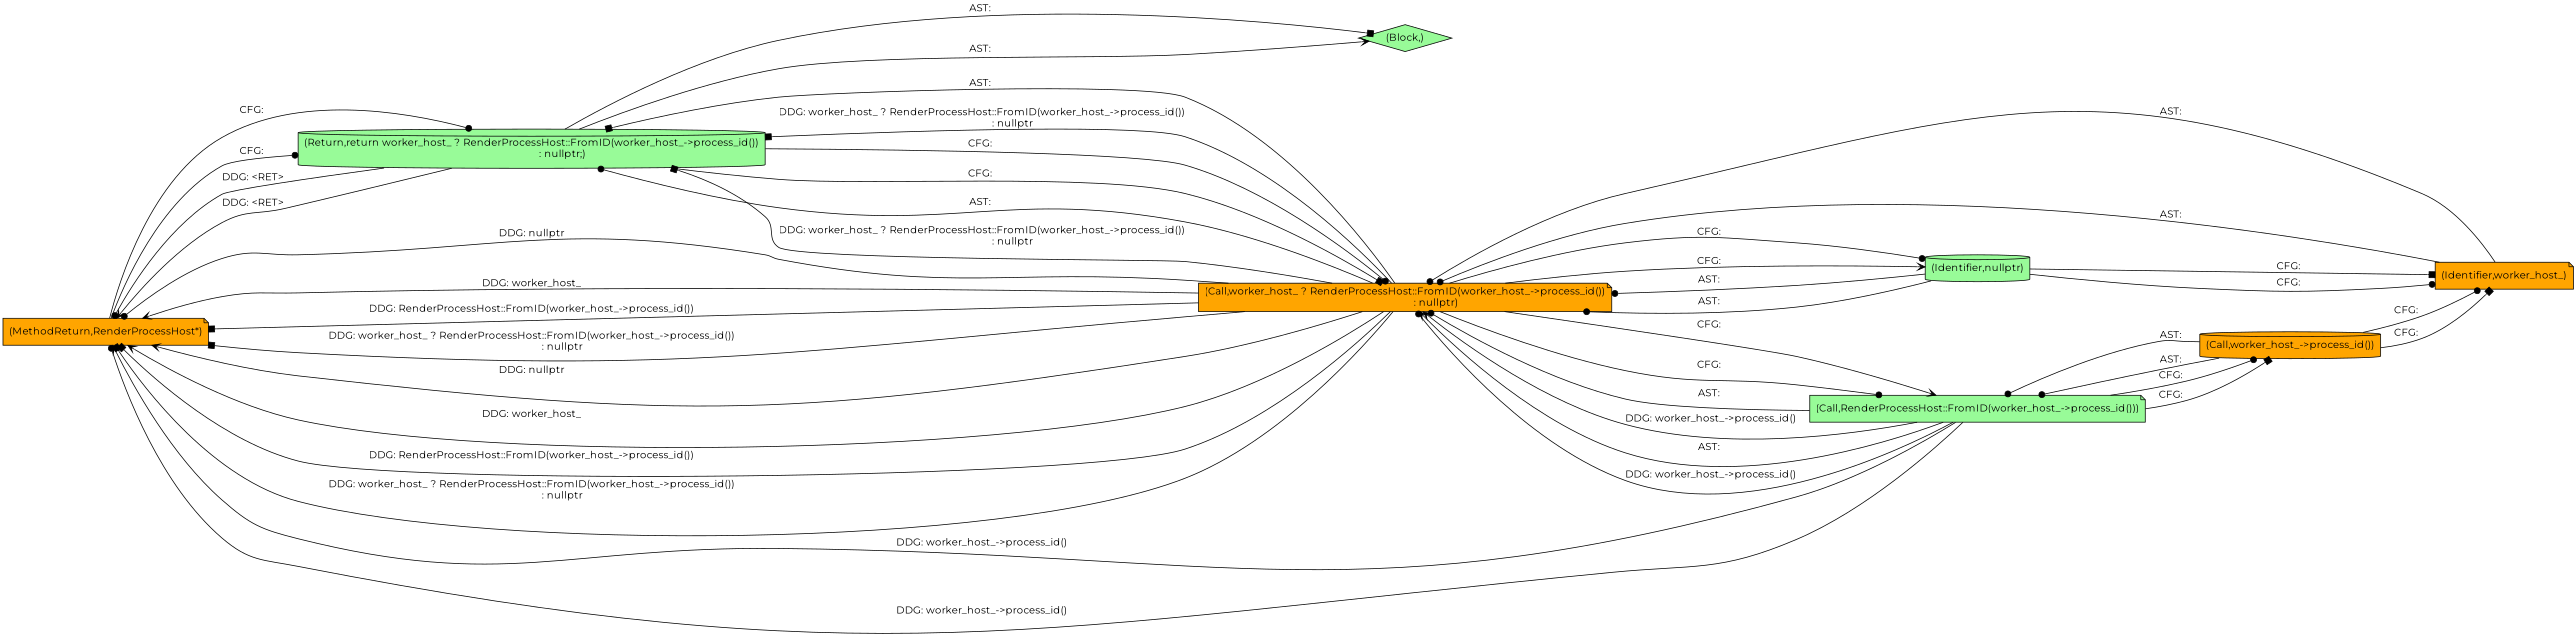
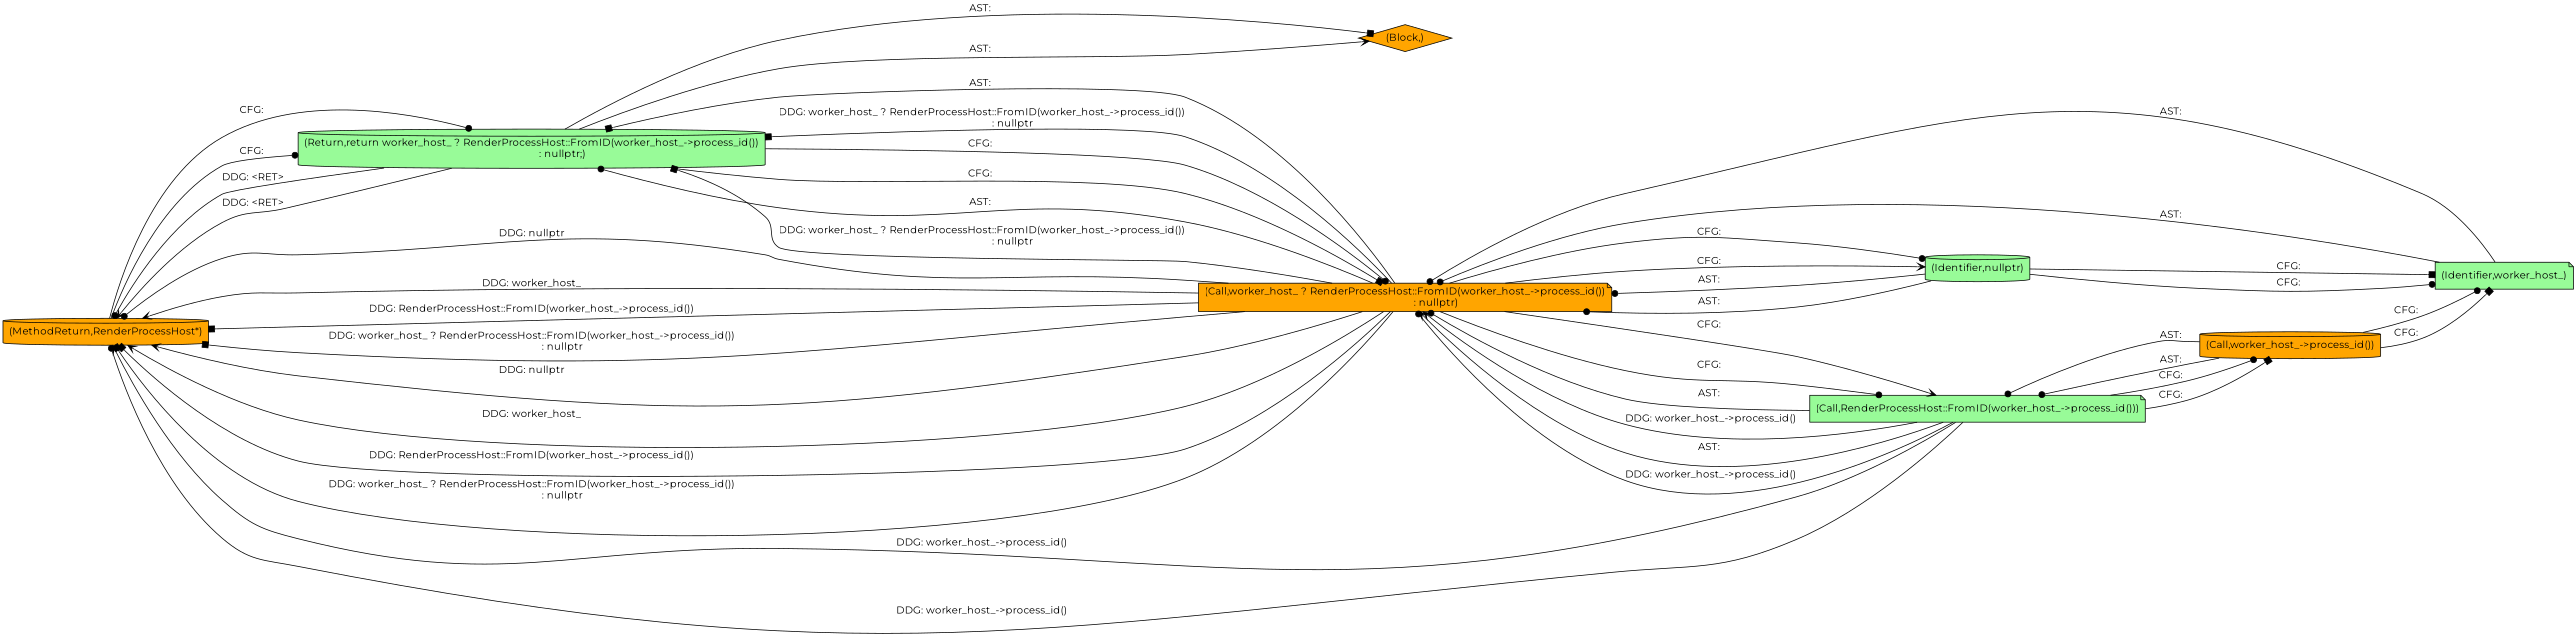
node "(Block,)": fillcolor palegreen -> orange
node "(Identifier,worker_host_)": fillcolor orange -> palegreen
node "(MethodReturn,RenderProcessHost*)": shape note -> cylinder
